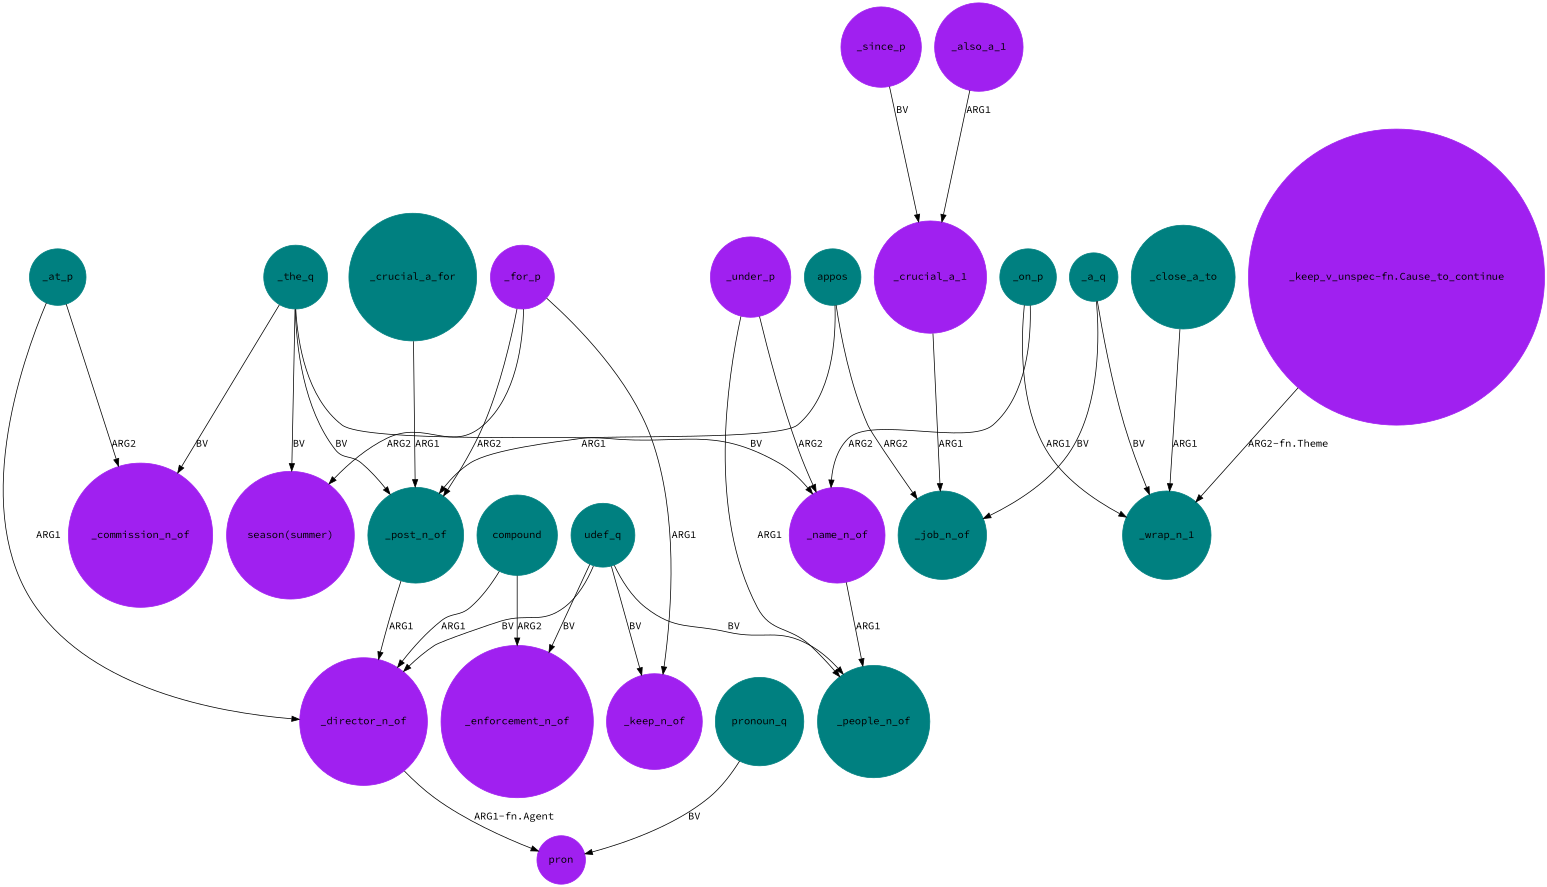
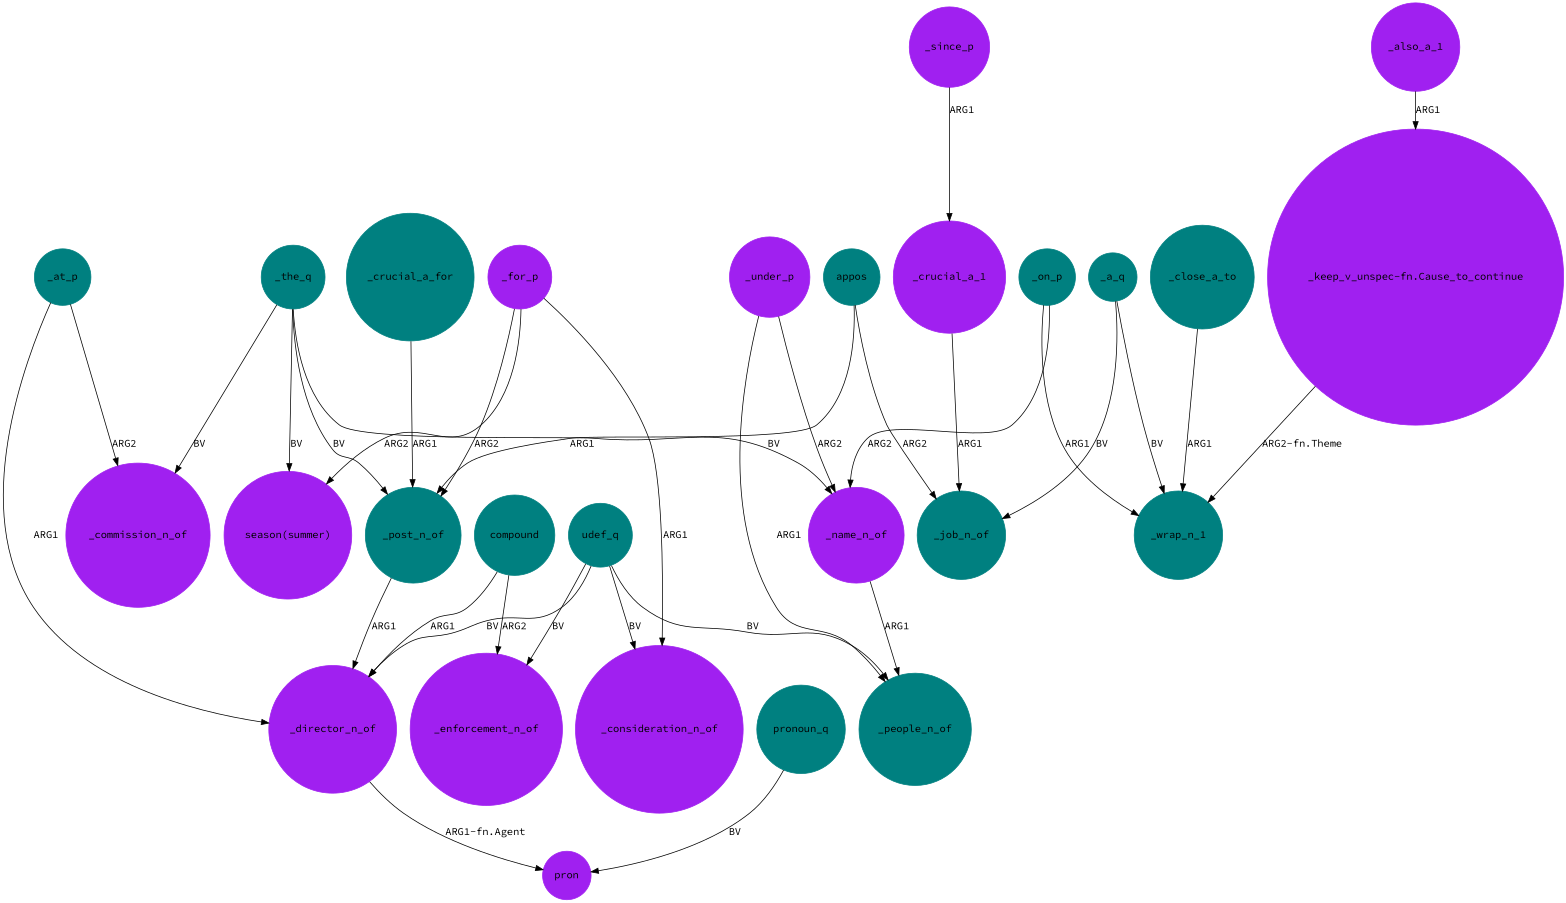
edge "_since_p" -> "_crucial_a_1": label "BV" -> "ARG1"
edge "_also_a_1" -> "_crucial_a_1": now "_also_a_1" -> "_keep_v_unspec-fn.Cause_to_continue"
node "_keep_n_of": label "_keep_n_of" -> "_consideration_n_of"
